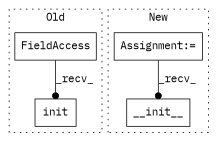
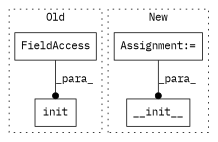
edge "FieldAccess" -> "init": label "_recv_" -> "_para_"
edge "Assignment:=" -> "__init__": label "_recv_" -> "_para_"
